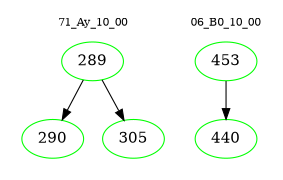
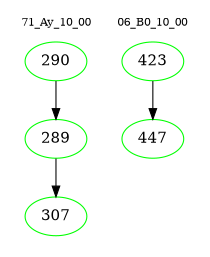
node "453": label "453" -> "423"
edge "289" -> "290": reversed
node "305": label "305" -> "307"
node "440": label "440" -> "447"
